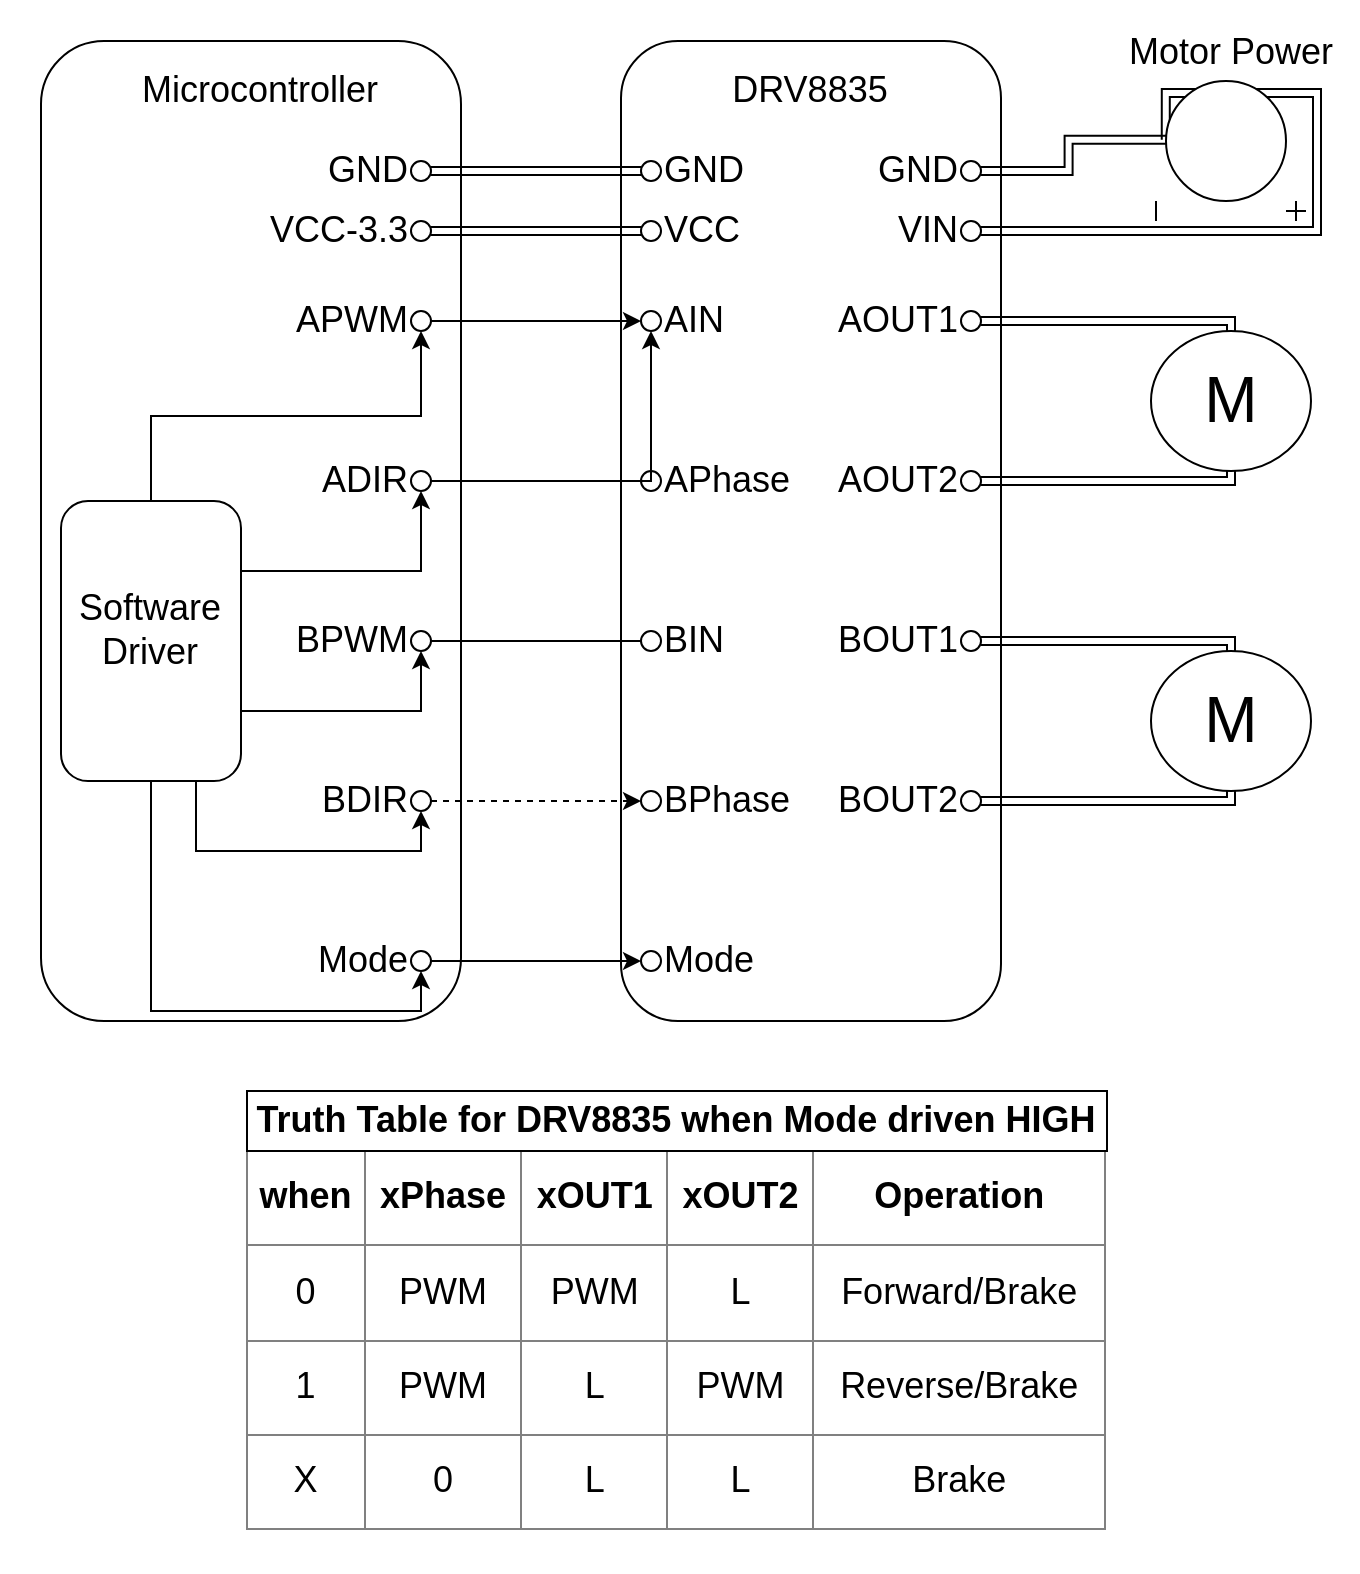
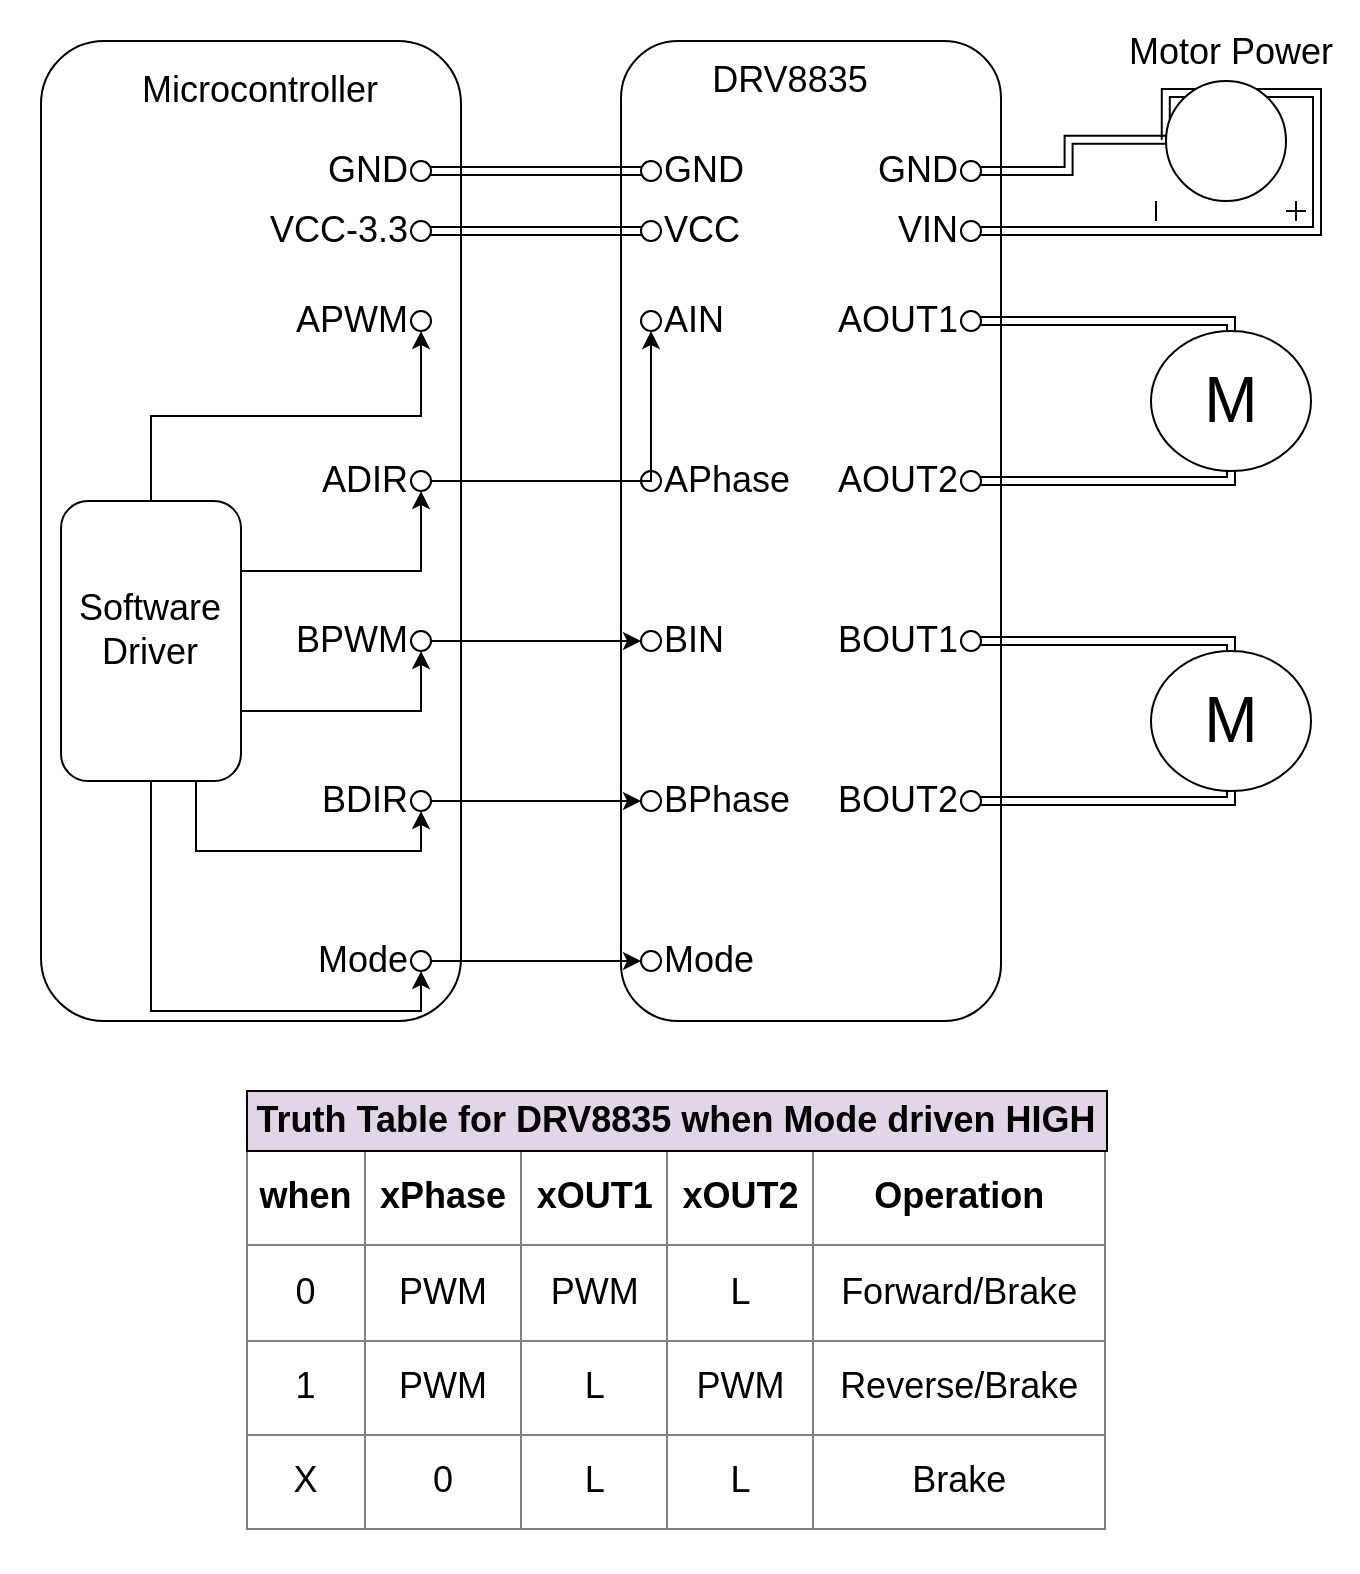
node "DRV8835": moved (811, 91) -> (791, 81)
edge "APWM" -> "AIN": removed
edge "BPWM" -- "BIN": arrowhead none -> classic
edge "BDIR" -> "BPhase": style dashed -> solid
node "Truth Table for DRV8835 when Mode driven HIGH": fillcolor #ffffff -> #e1d5e7
